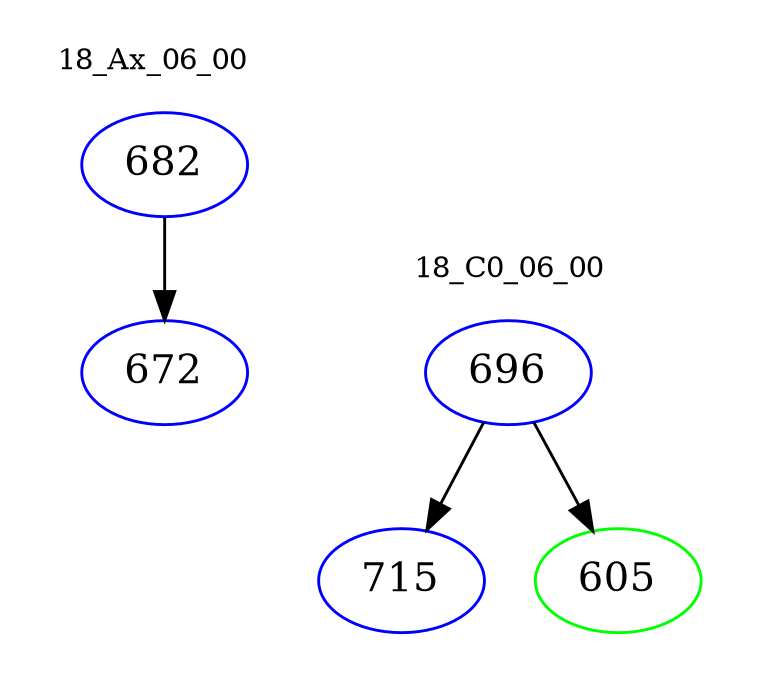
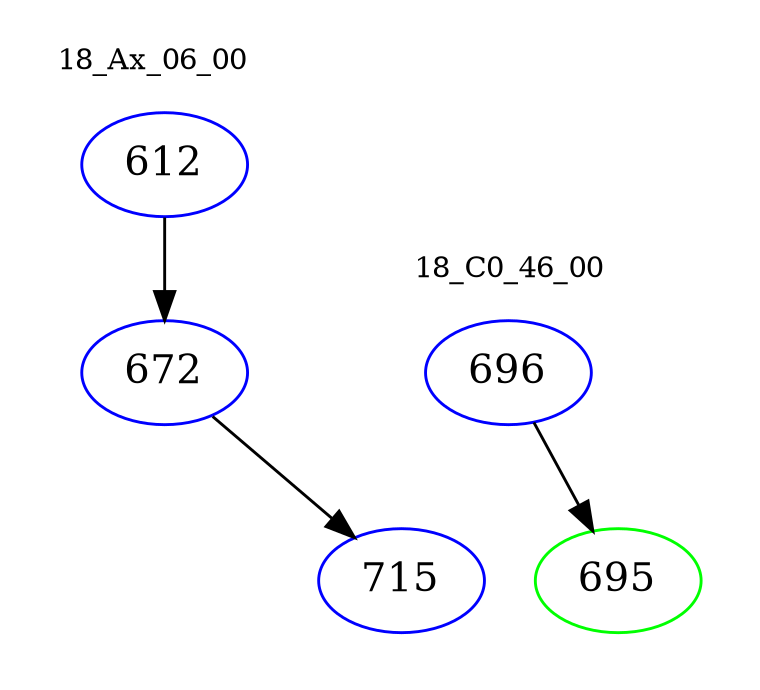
node "682": label "682" -> "612"
cluster "18_C0_06_00": label "18_C0_06_00" -> "18_C0_46_00"
edge "696" -> "715": now "672" -> "715"
node "605": label "605" -> "695"
